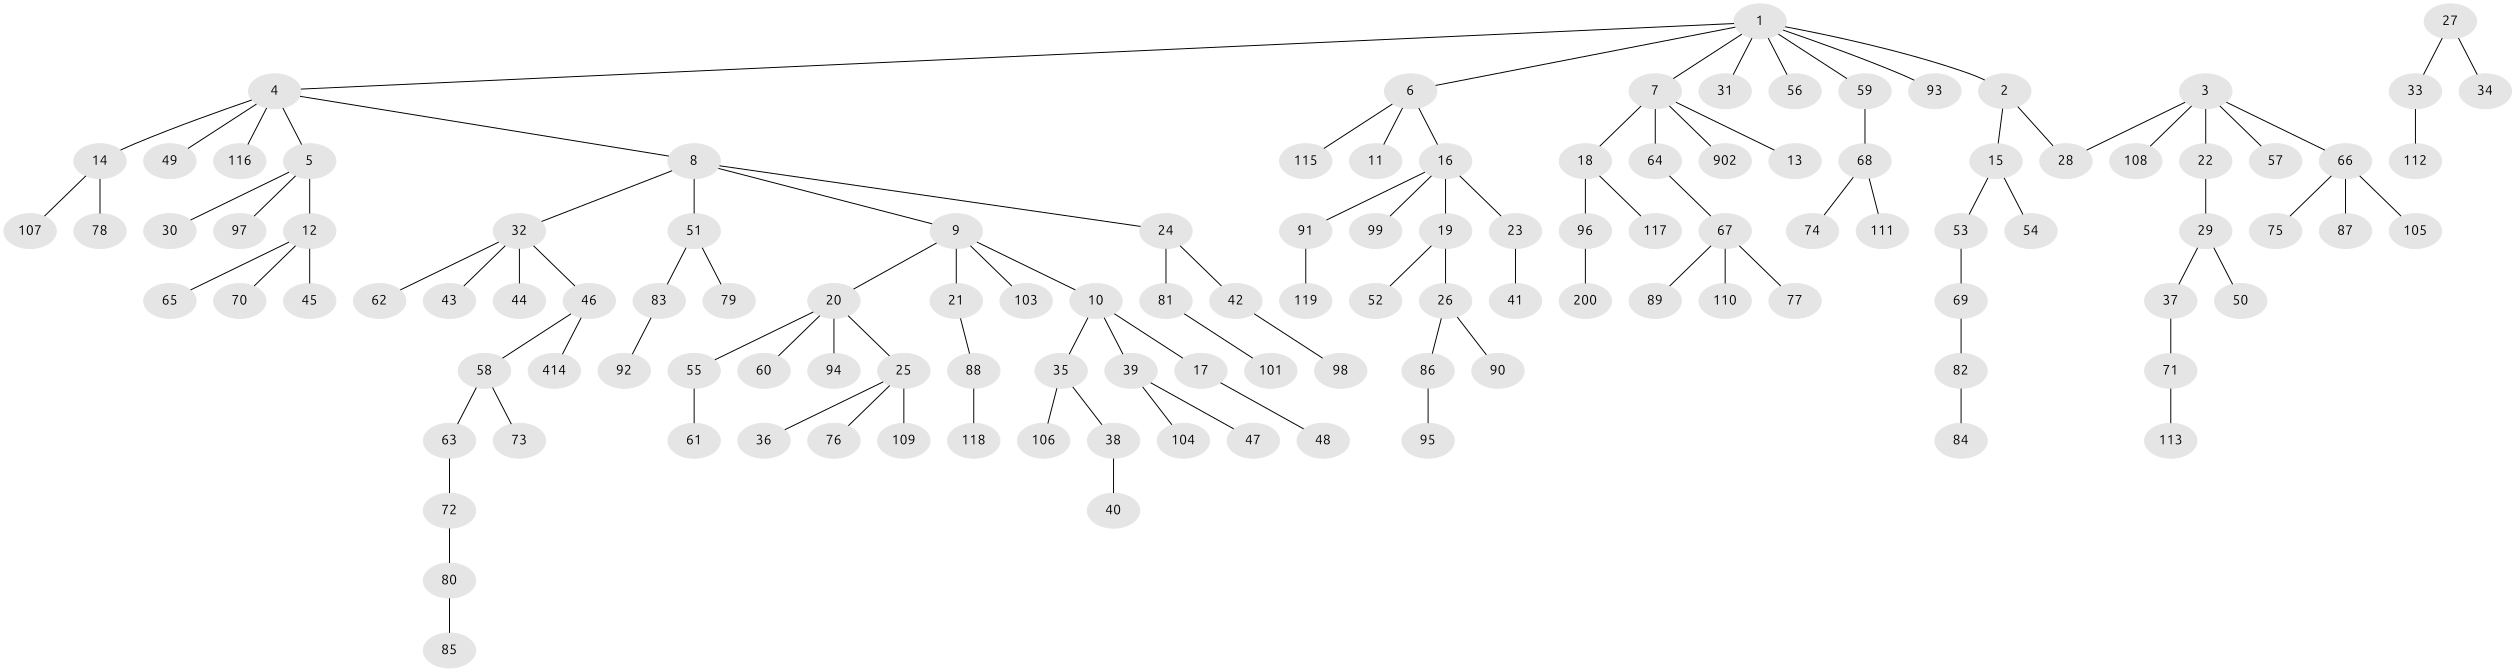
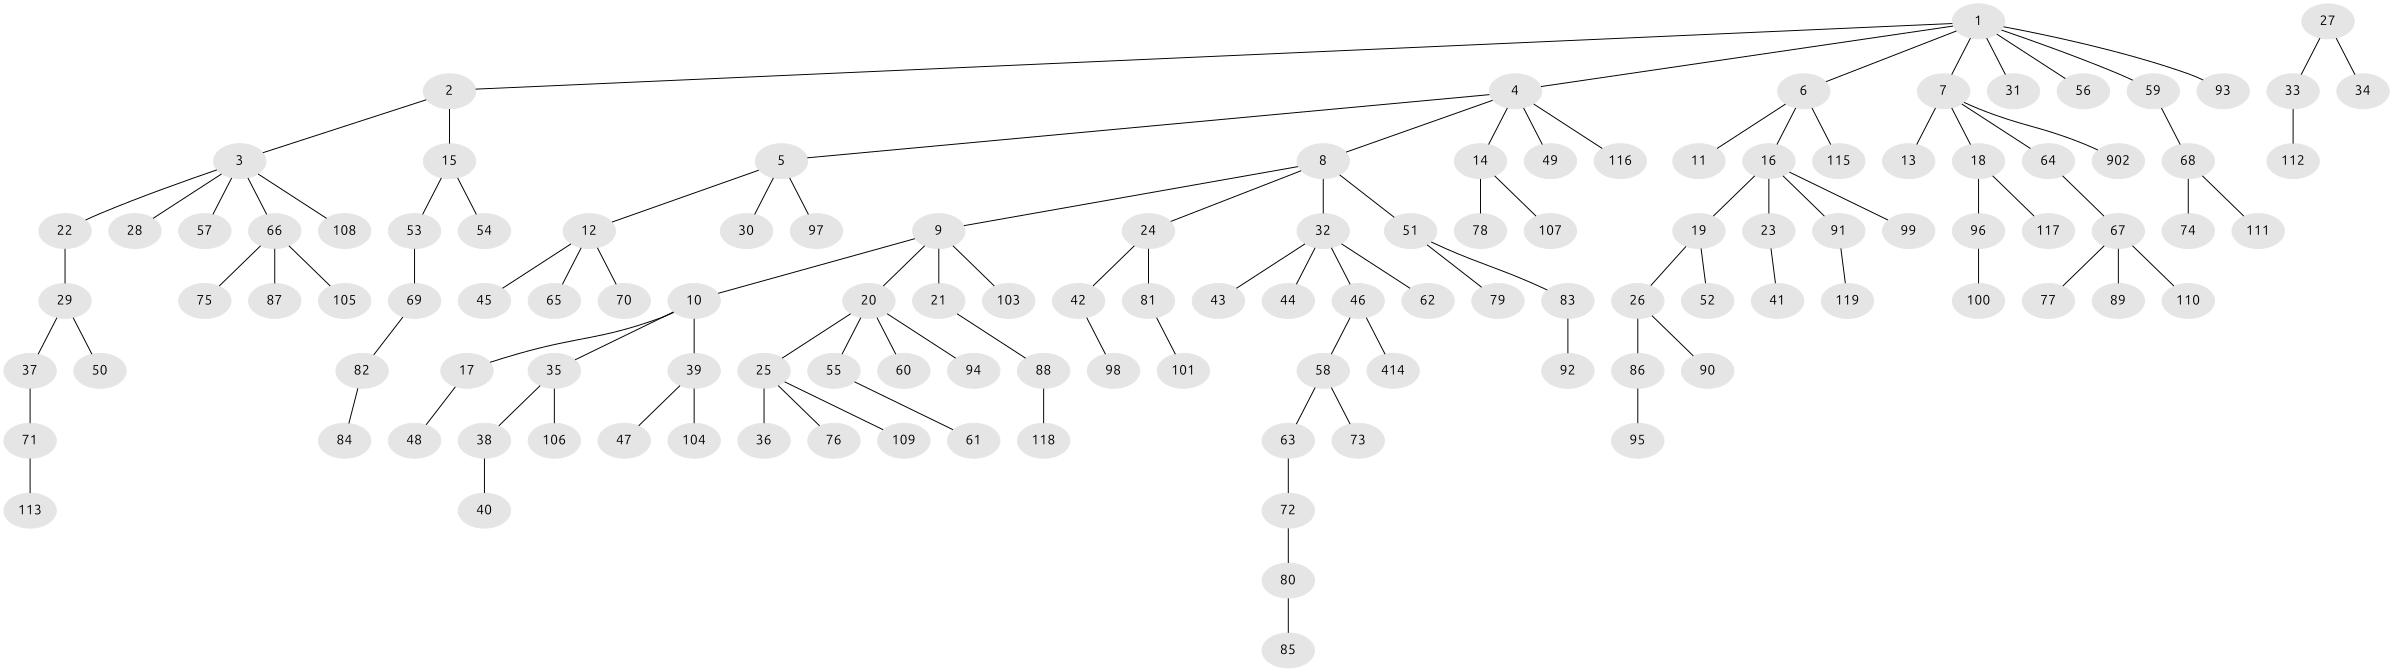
edge "2" -- "28": now "2" -- "3"
node "200": label "200" -> "100"
